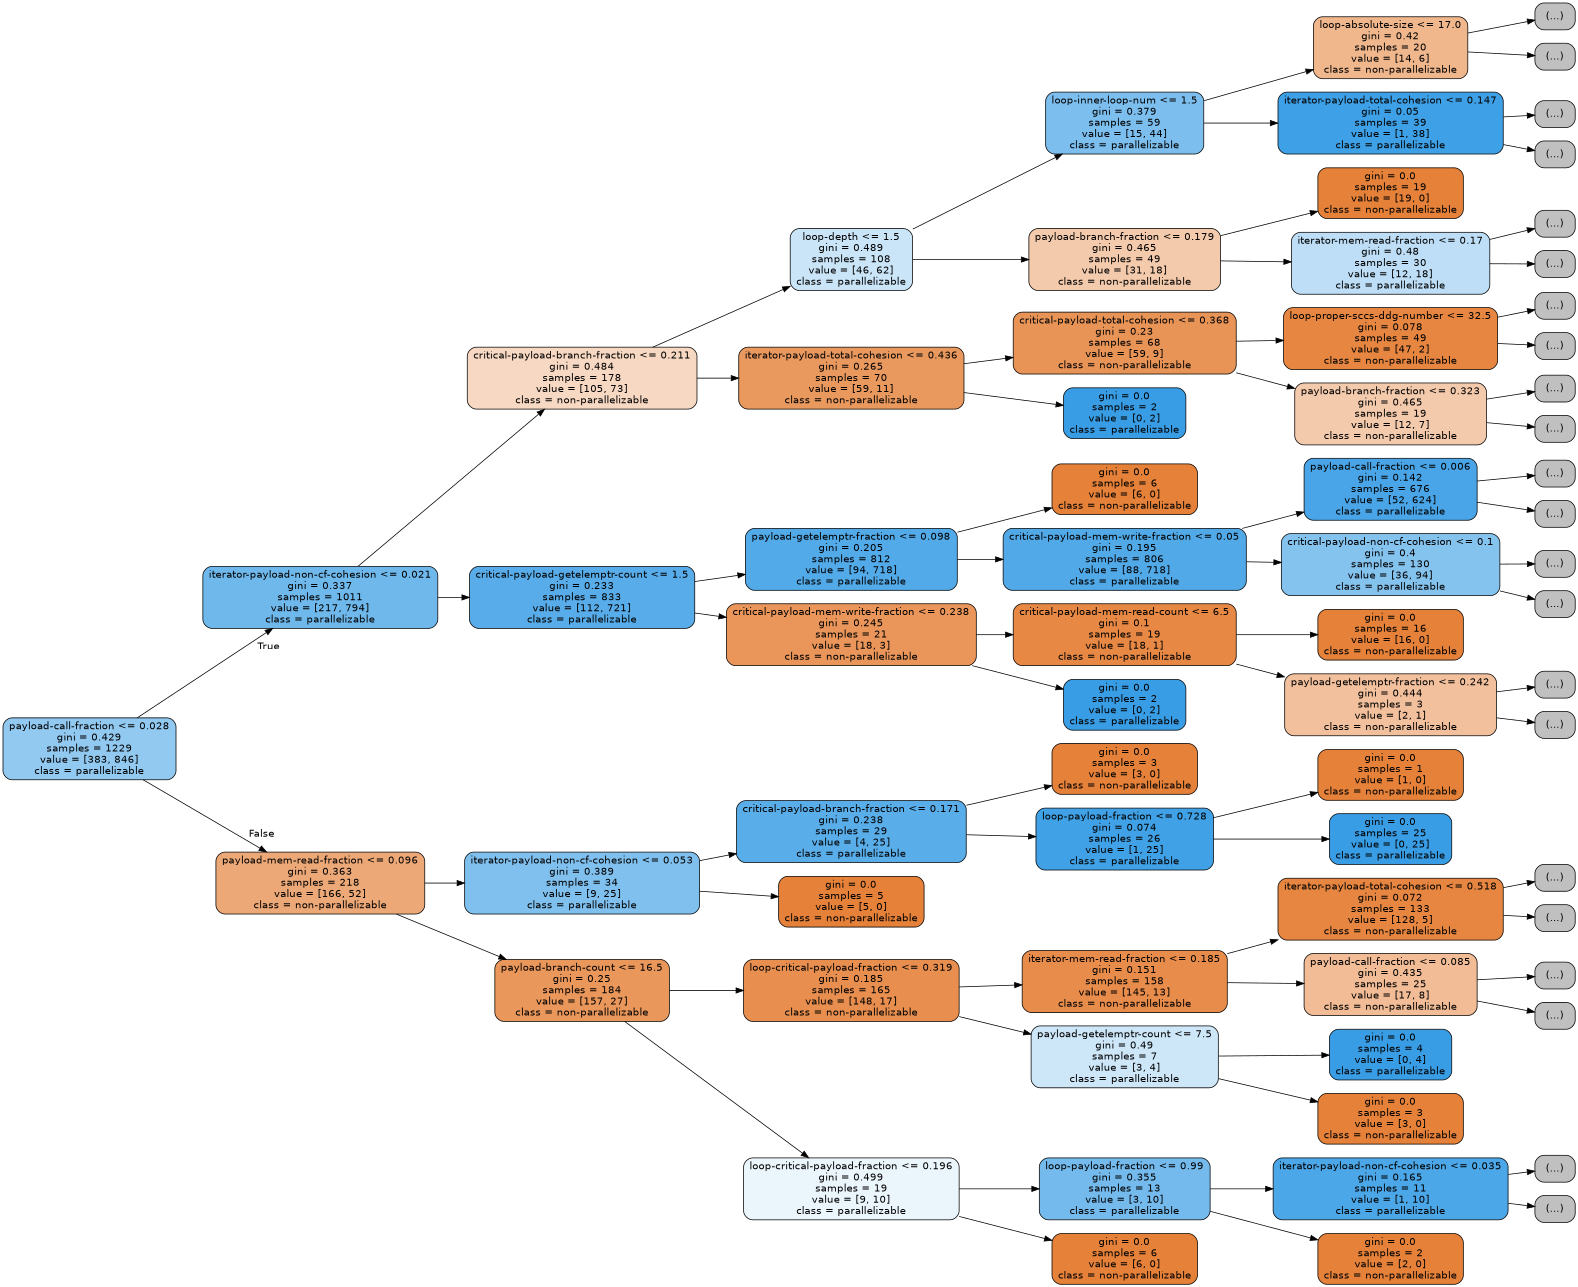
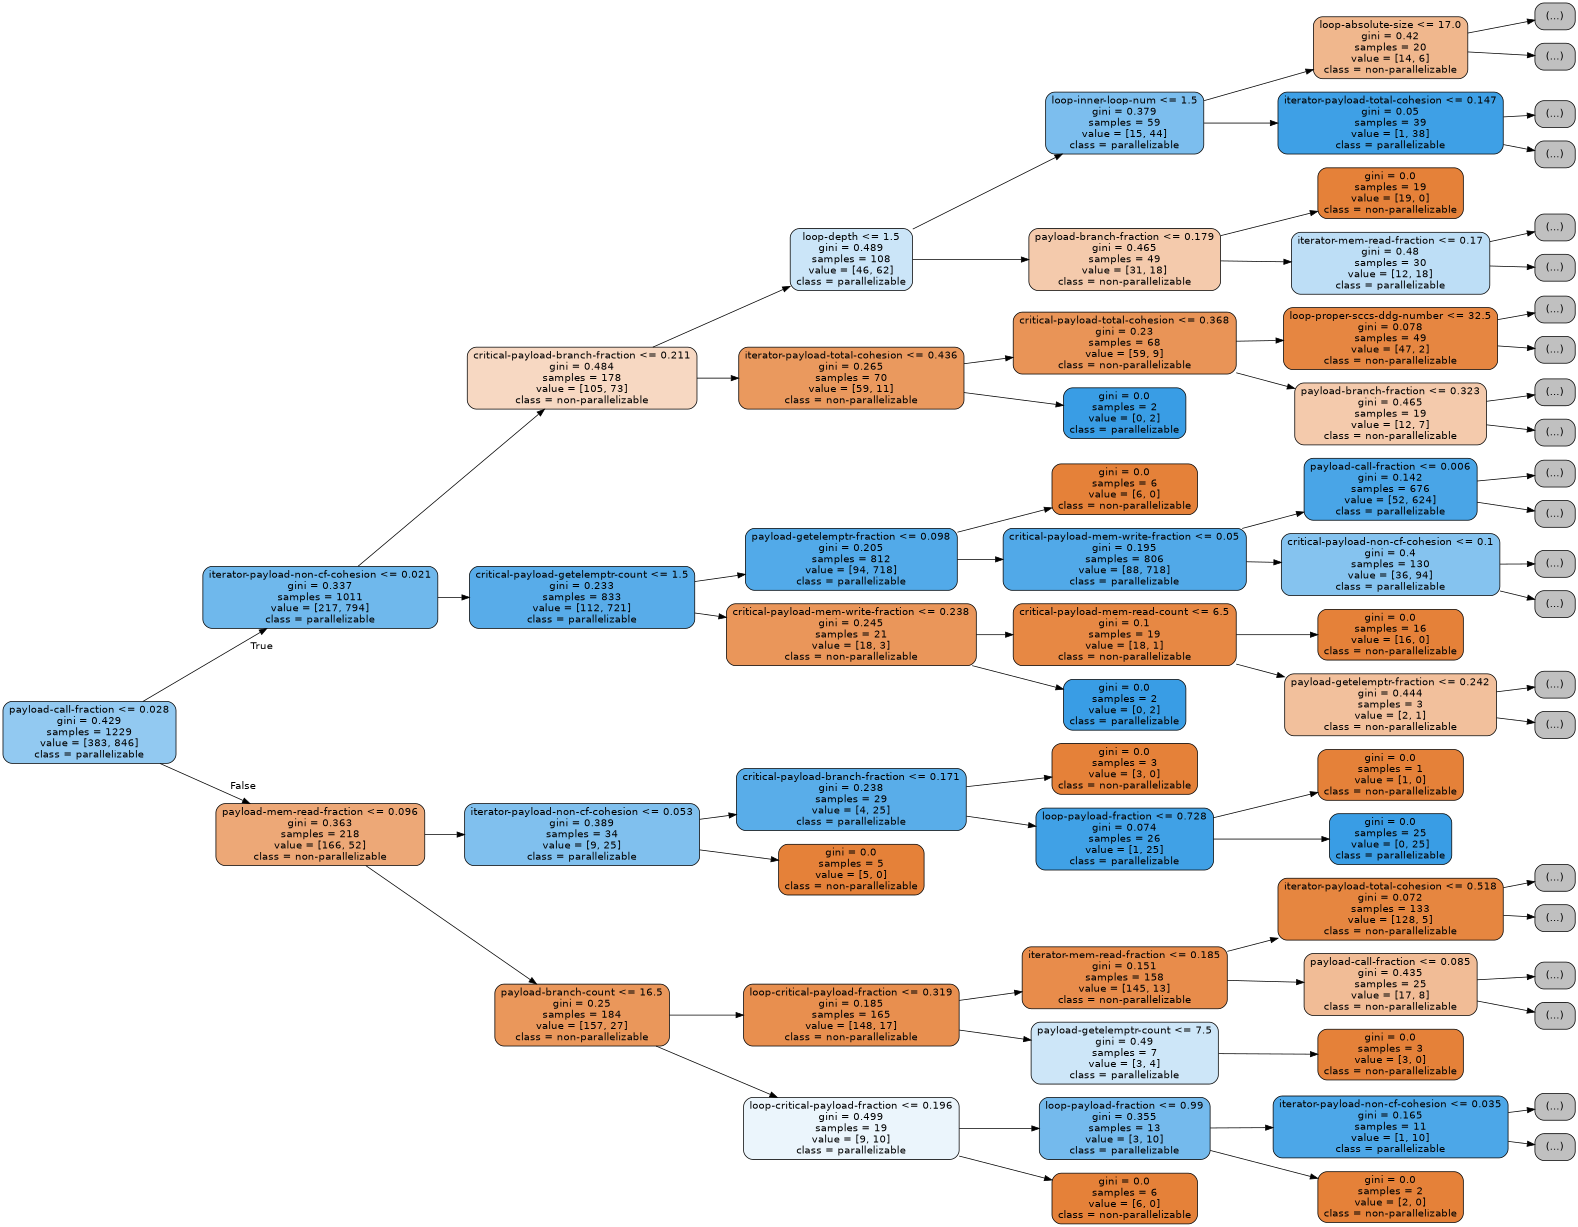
node "gini = 0.0 samples = 4 value = [0, 4] class = parallelizable": removed
